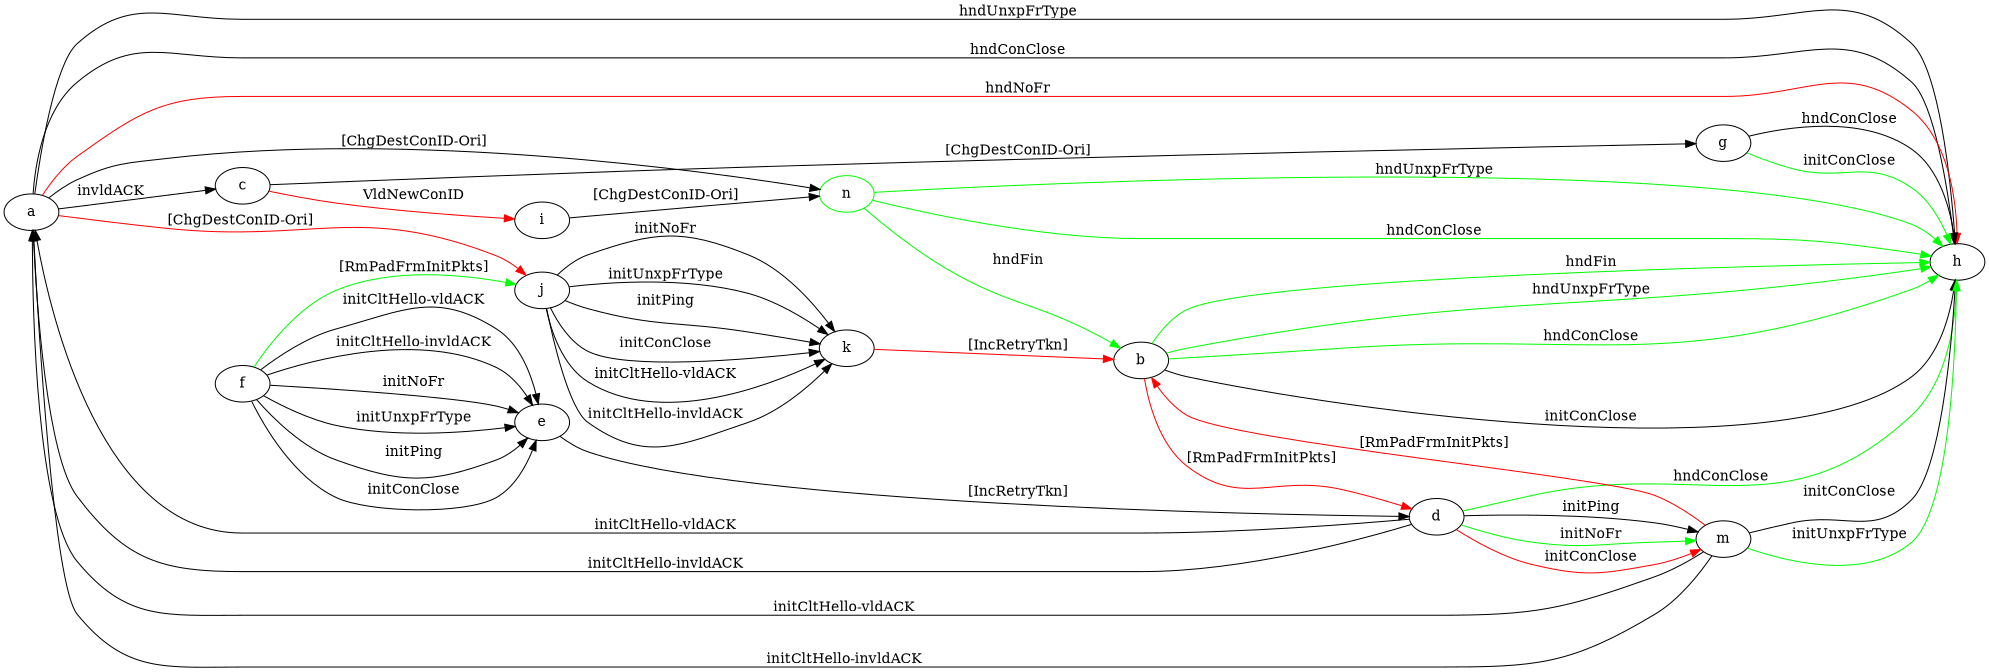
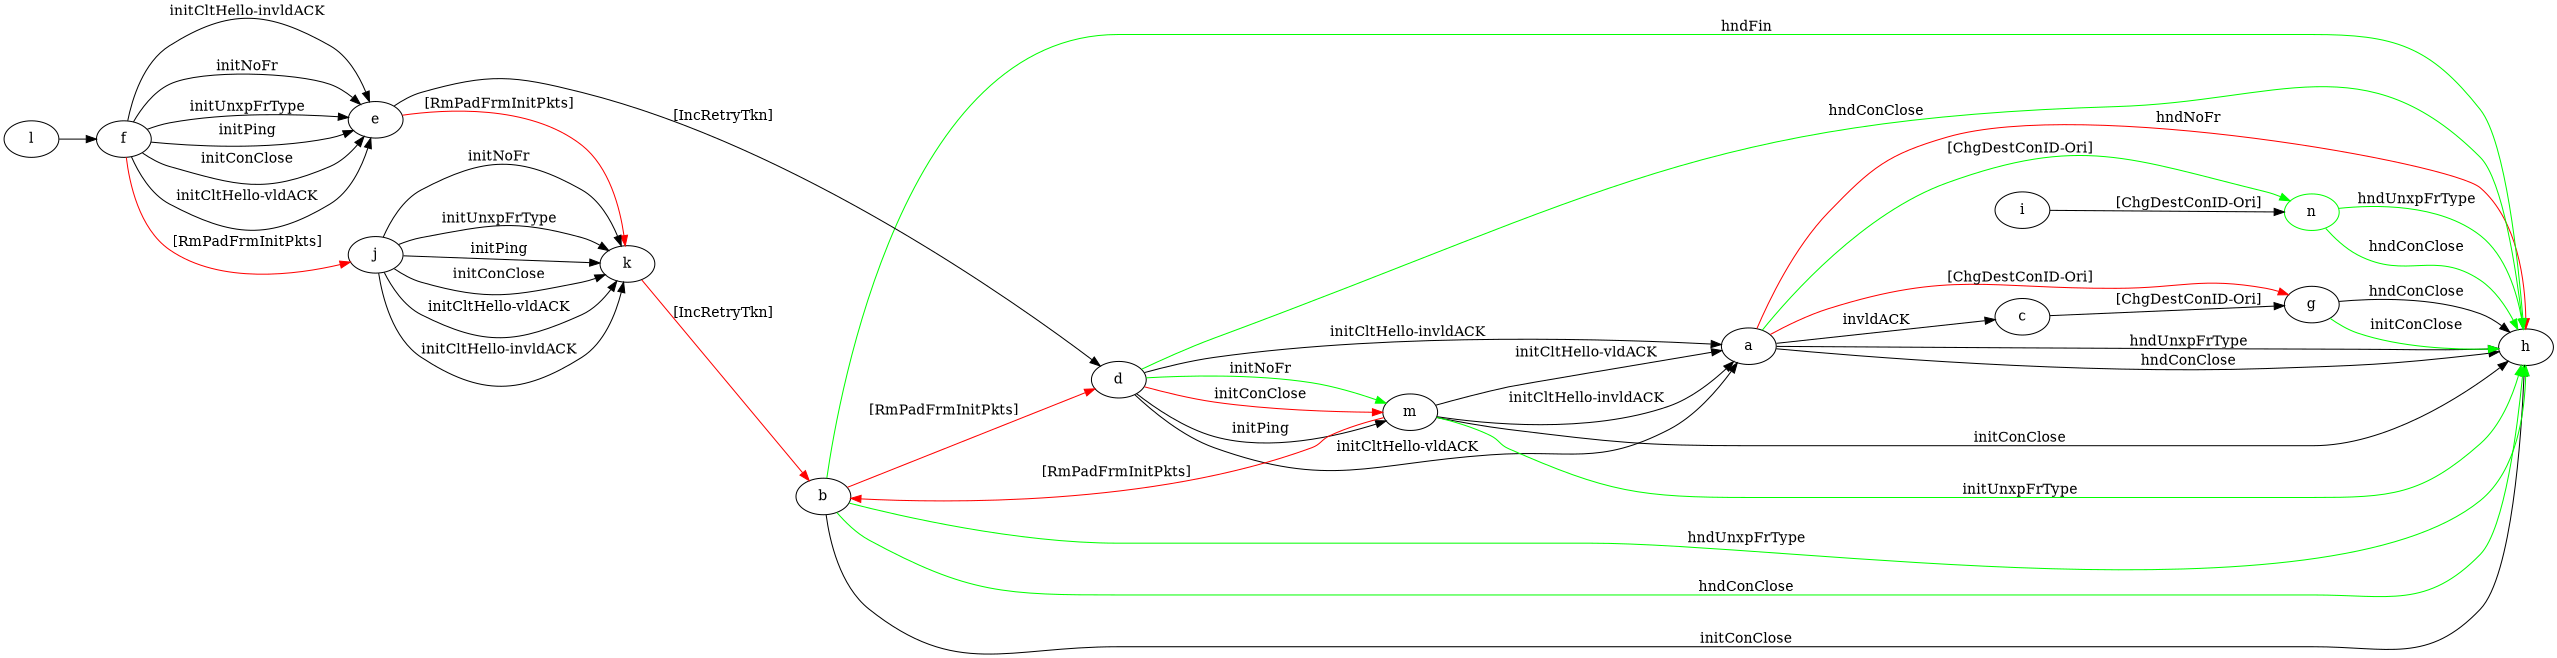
edge "e" -> "k": added, label "[RmPadFrmInitPkts]"
node "l": added
edge "a" -> "n": color black -> green
edge "c" -> "i": removed, label "VldNewConID"
edge "a" -> "j": now "a" -> "g"
edge "f" -> "j": color green -> red
edge "n" -> "b": removed, label "hndFin"
